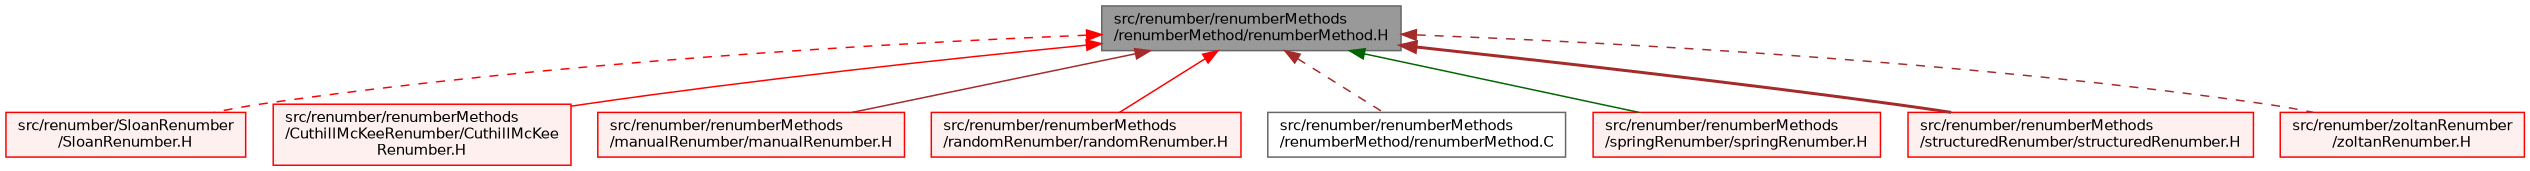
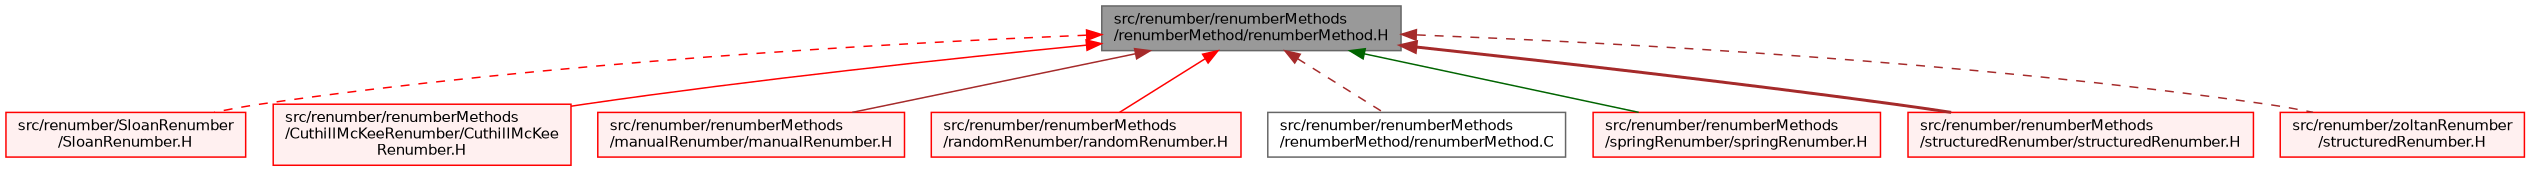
node "src/renumber/zoltanRenumber /zoltanRenumber.H": label "src/renumber/zoltanRenumber /zoltanRenumber.H" -> "src/renumber/zoltanRenumber /structuredRenumber.H"
